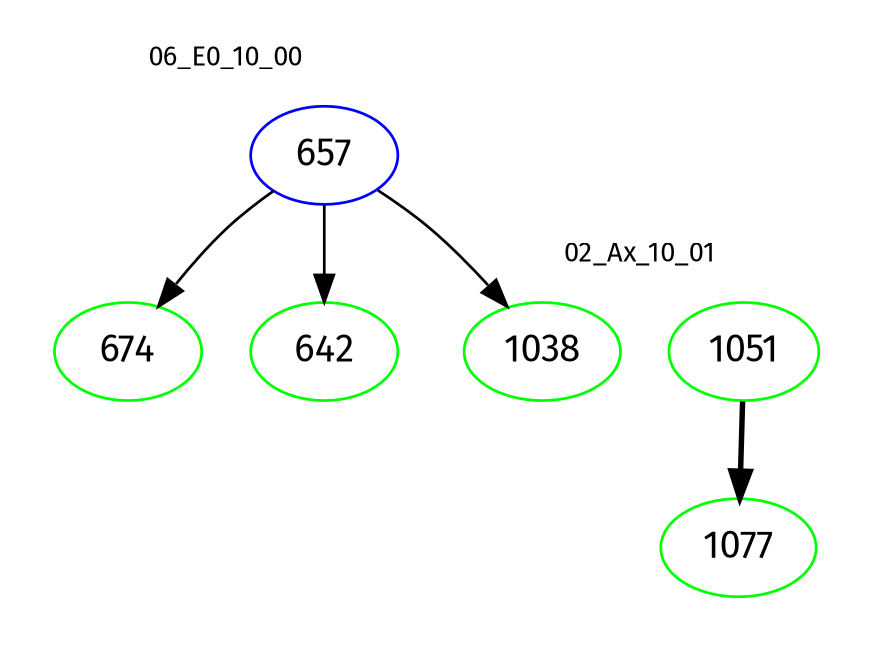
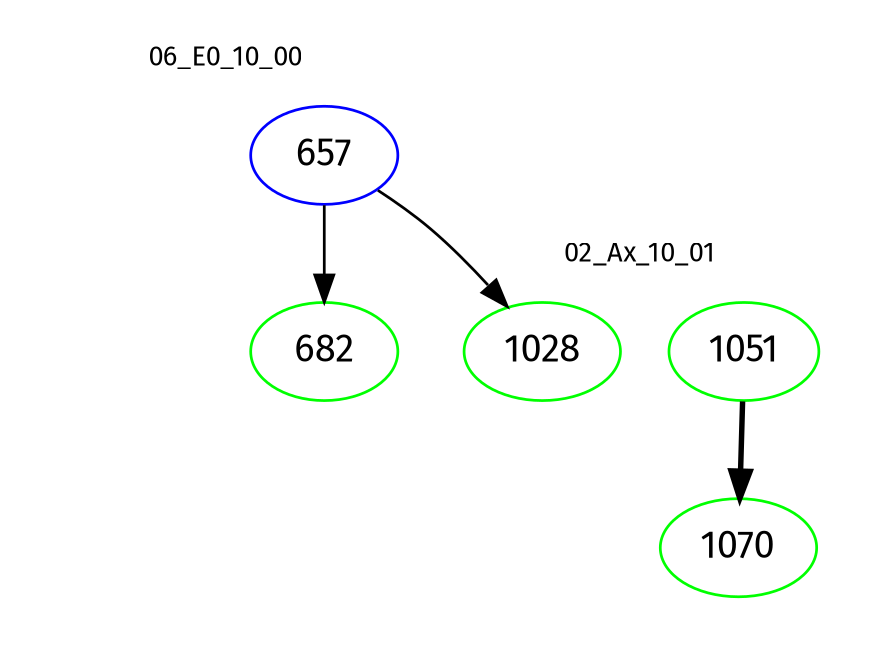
node "674": removed
node "642": label "642" -> "682"
node "1038": label "1038" -> "1028"
node "1077": label "1077" -> "1070"
